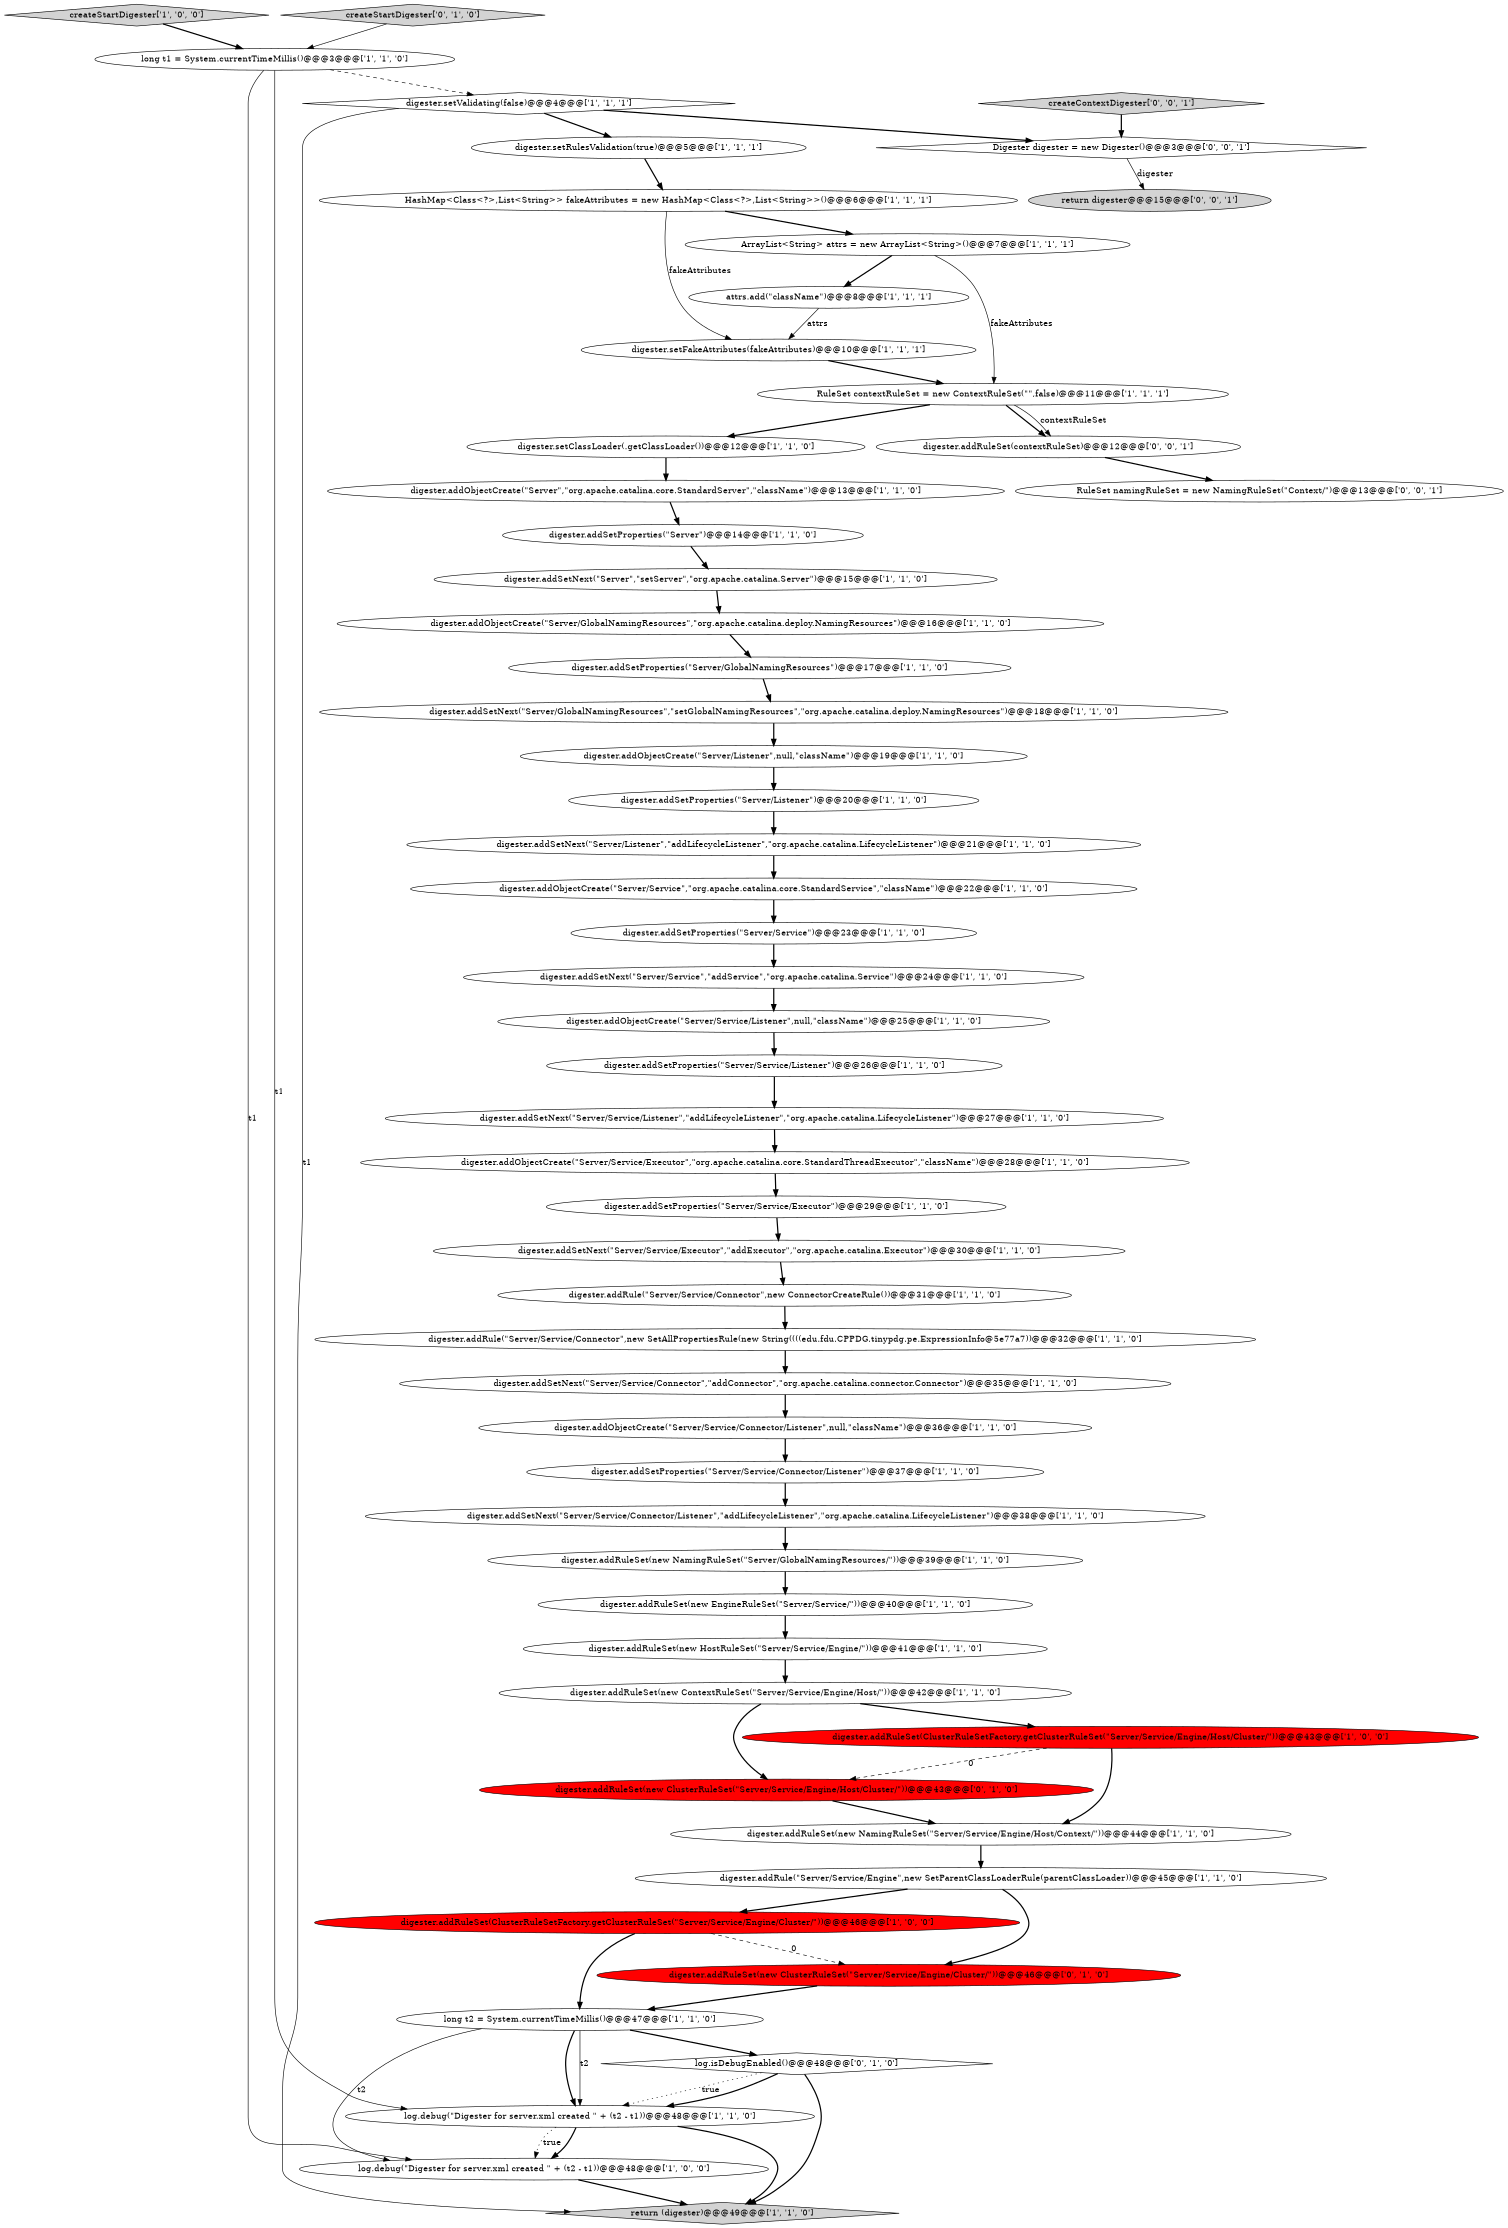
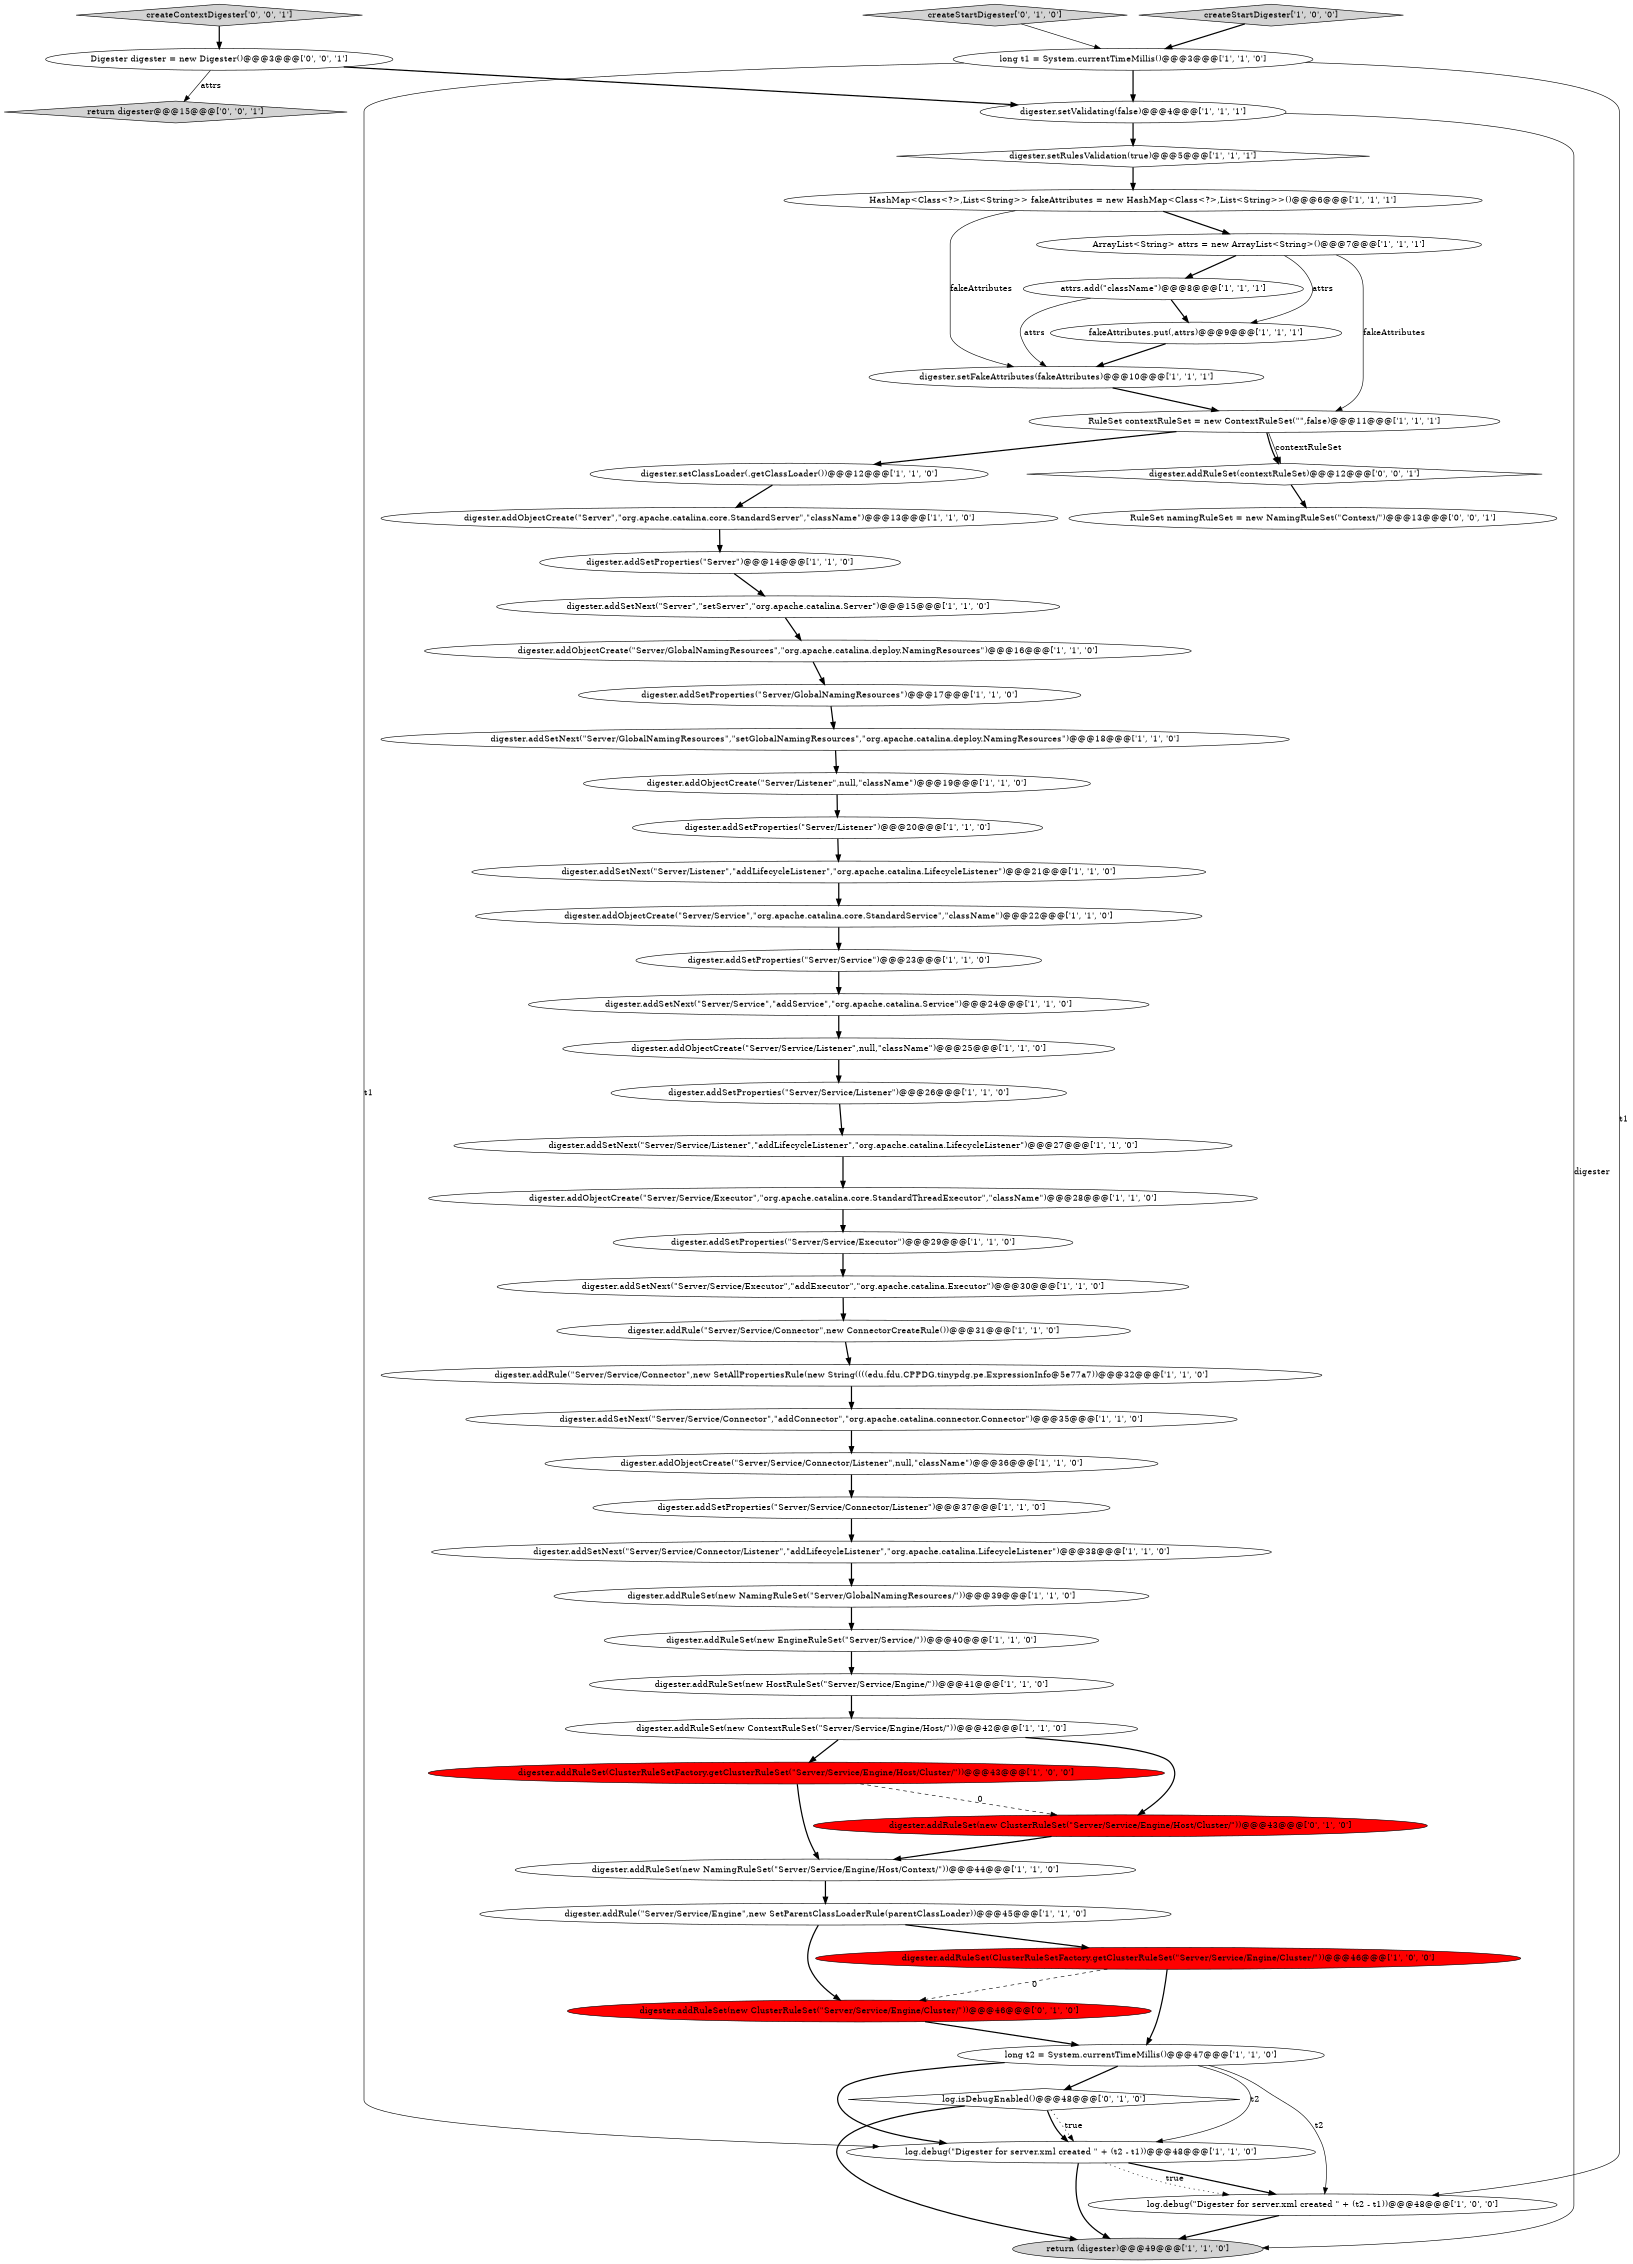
edge "long t1 = System.currentTimeMillis()@@@3@@@['1', '1', '0']" -> "digester.setValidating(false)@@@4@@@['1', '1', '1']": style dashed -> bold
node "digester.setValidating(false)@@@4@@@['1', '1', '1']": shape diamond -> ellipse
edge "digester.setValidating(false)@@@4@@@['1', '1', '1']" -> "Digester digester = new Digester()@@@3@@@['0', '0', '1']": reversed
node "digester.setRulesValidation(true)@@@5@@@['1', '1', '1']": shape ellipse -> diamond
node "Digester digester = new Digester()@@@3@@@['0', '0', '1']": shape diamond -> ellipse
edge "Digester digester = new Digester()@@@3@@@['0', '0', '1']" -> "return digester@@@15@@@['0', '0', '1']": label "digester" -> "attrs"
node "return digester@@@15@@@['0', '0', '1']": shape ellipse -> diamond
node "fakeAttributes.put(,attrs)@@@9@@@['1', '1', '1']": added
node "digester.addRuleSet(contextRuleSet)@@@12@@@['0', '0', '1']": shape ellipse -> diamond
edge "digester.setValidating(false)@@@4@@@['1', '1', '1']" -> "return (digester)@@@49@@@['1', '1', '0']": label "t1" -> "digester"
node "return (digester)@@@49@@@['1', '1', '0']": shape diamond -> ellipse
